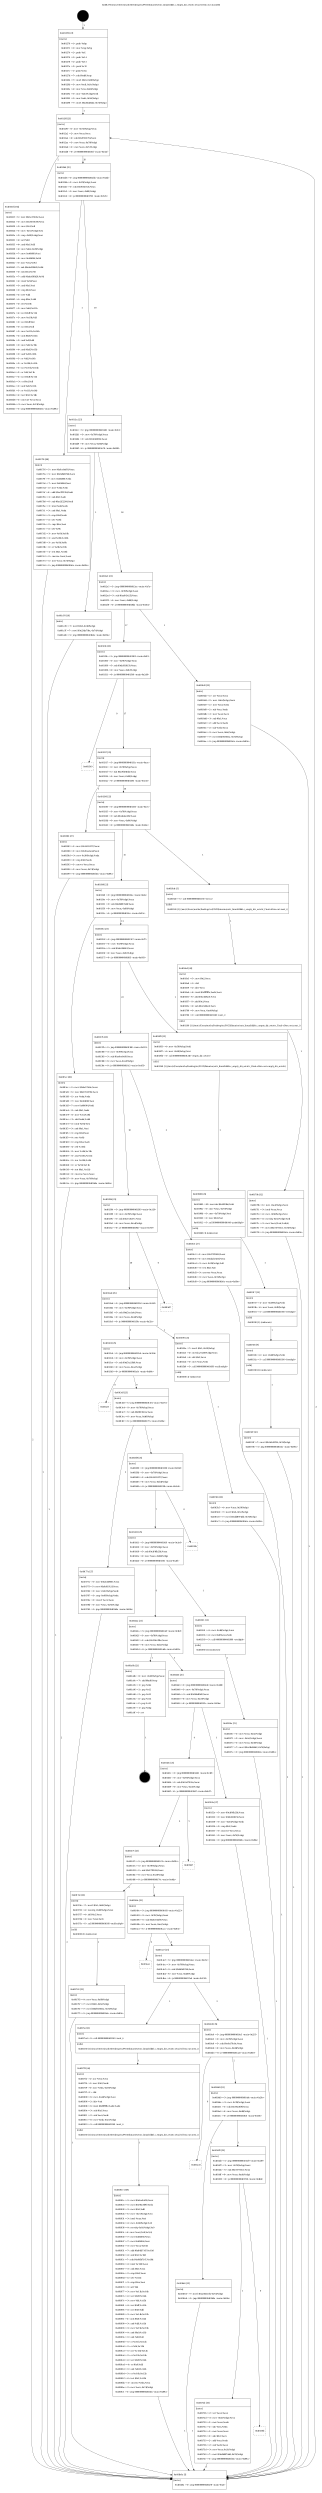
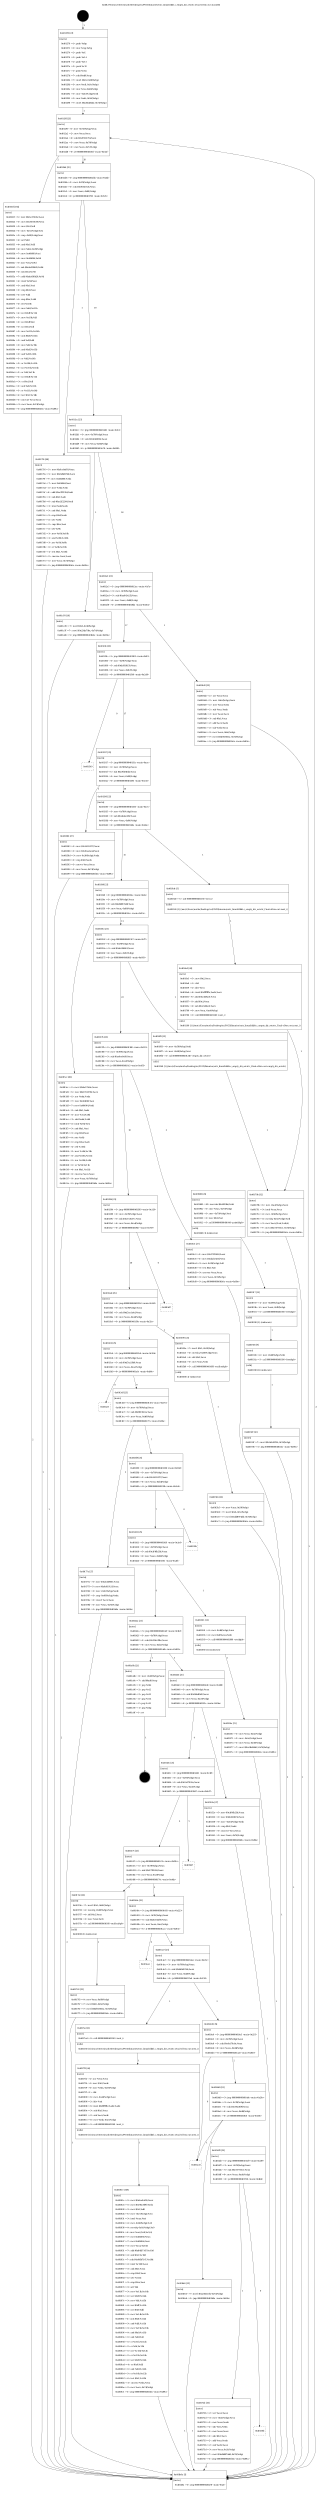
edge "0x4018f3 [13]" -> "0x401900 [23]": now "0x4018f3 [13]" -> "0x40170b [32]"
edge "0x4014d9 [25]" -> "0x4014f2 [25]": now "0x4014d9 [25]" -> "0x401aa0"
